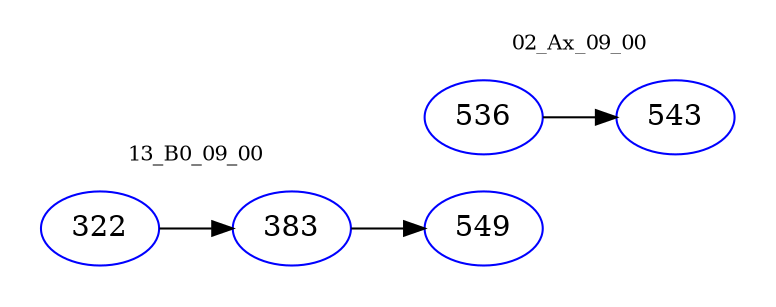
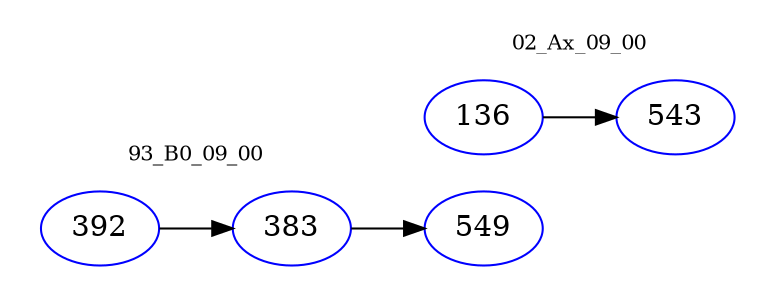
node "536": label "536" -> "136"
cluster "13_B0_09_00": label "13_B0_09_00" -> "93_B0_09_00"
node "322": label "322" -> "392"
